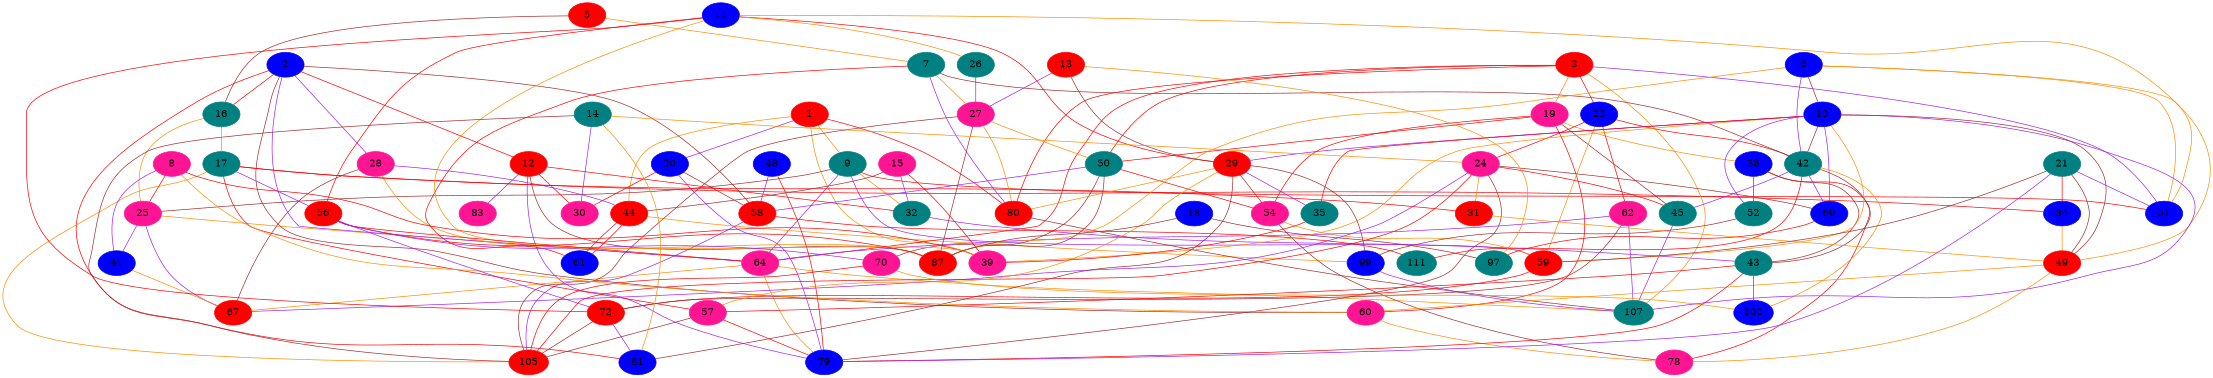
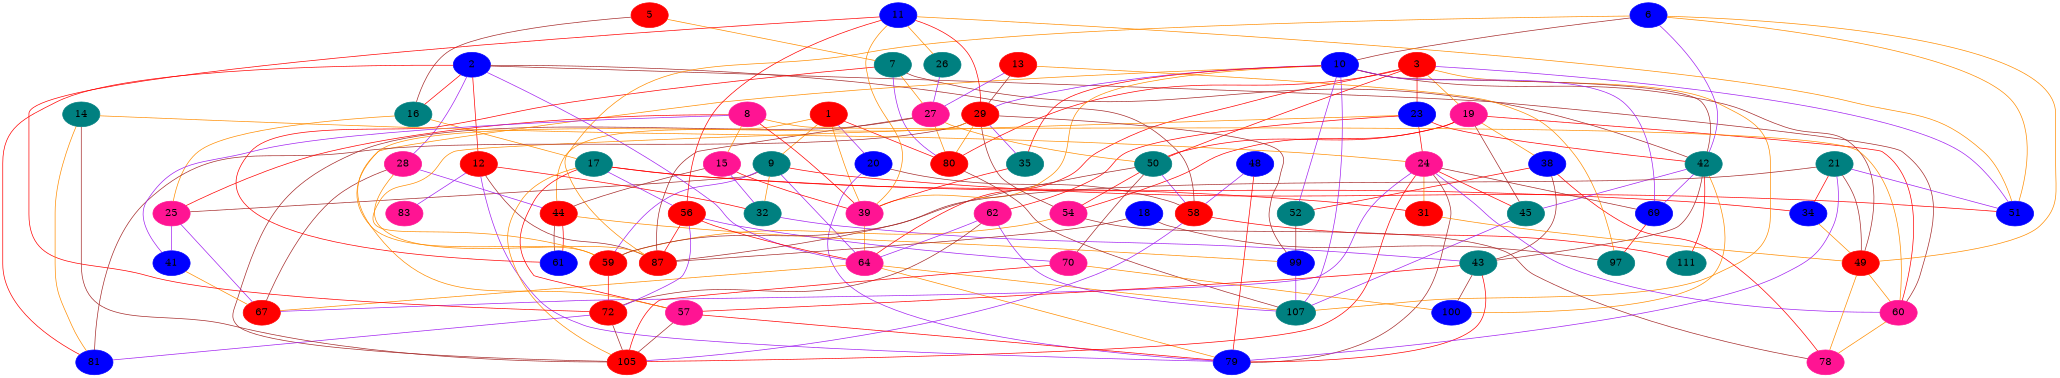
edge "8" -- "15": added
node "30": removed
edge "25" -- "64": now "39" -- "64"
edge "24" -- "60": added
